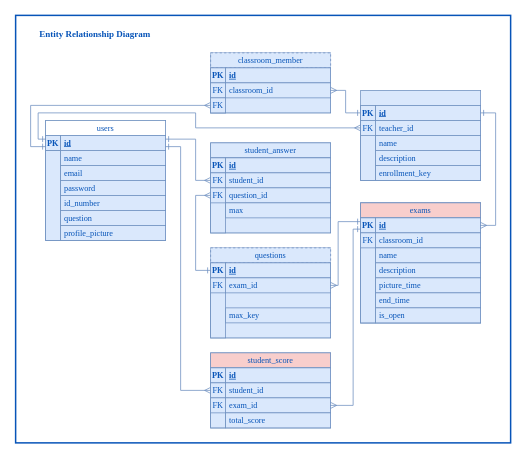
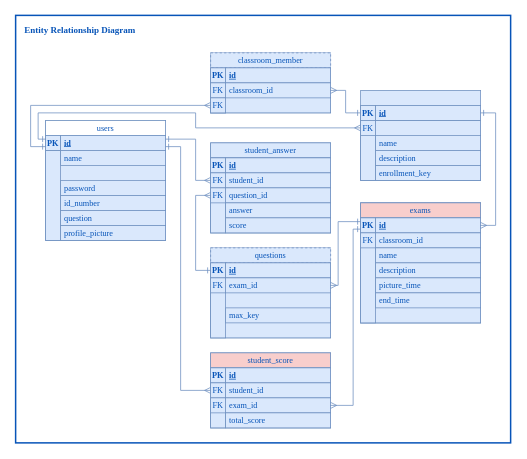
node "Entity Relationship Diagram": moved (105, 34) -> (90, 30)
node "teacher_id": removed
node "email": removed
node "max": label "max" -> "answer"
node "score": added
node "is_open": removed
